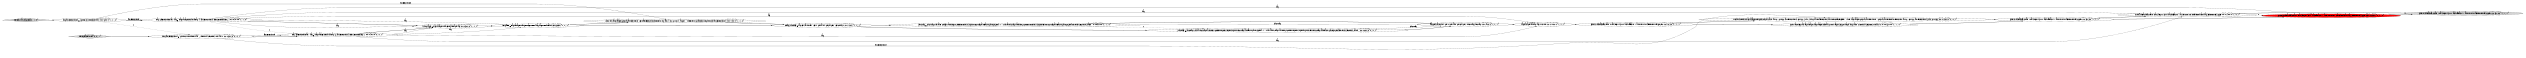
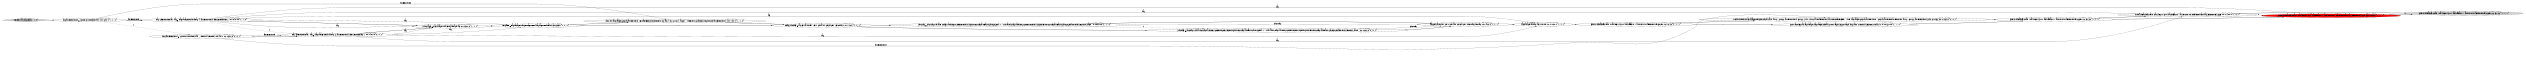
node "testOrphanFlowKill['0', '0', '1']": removed
